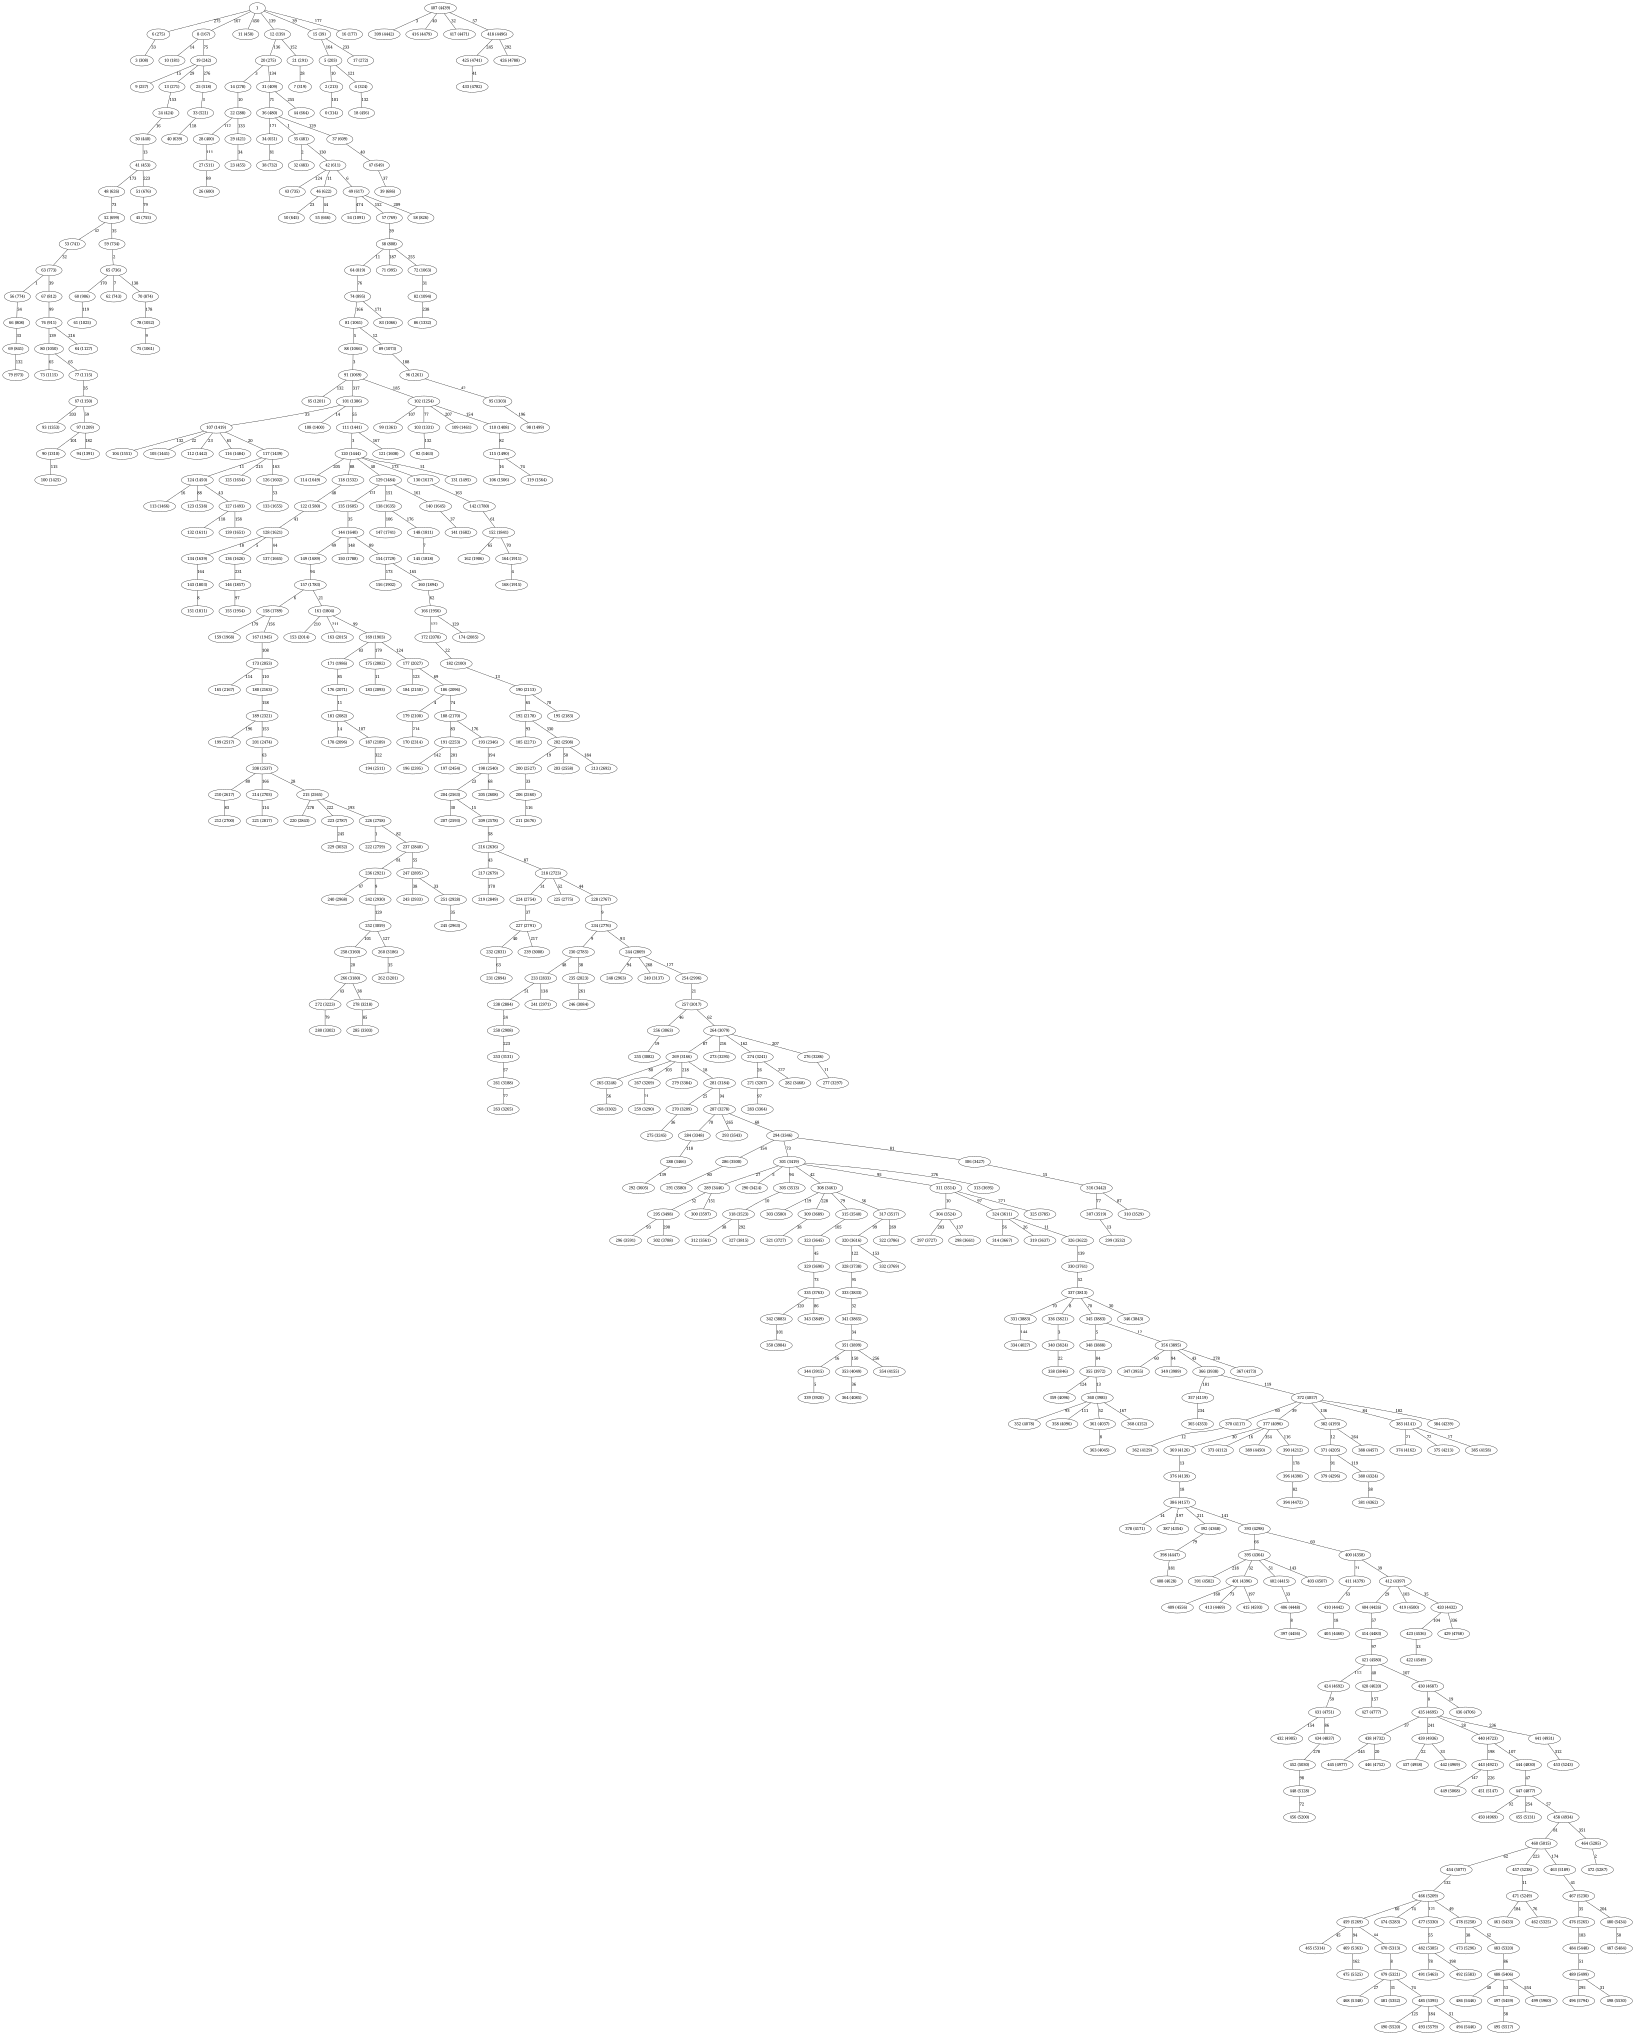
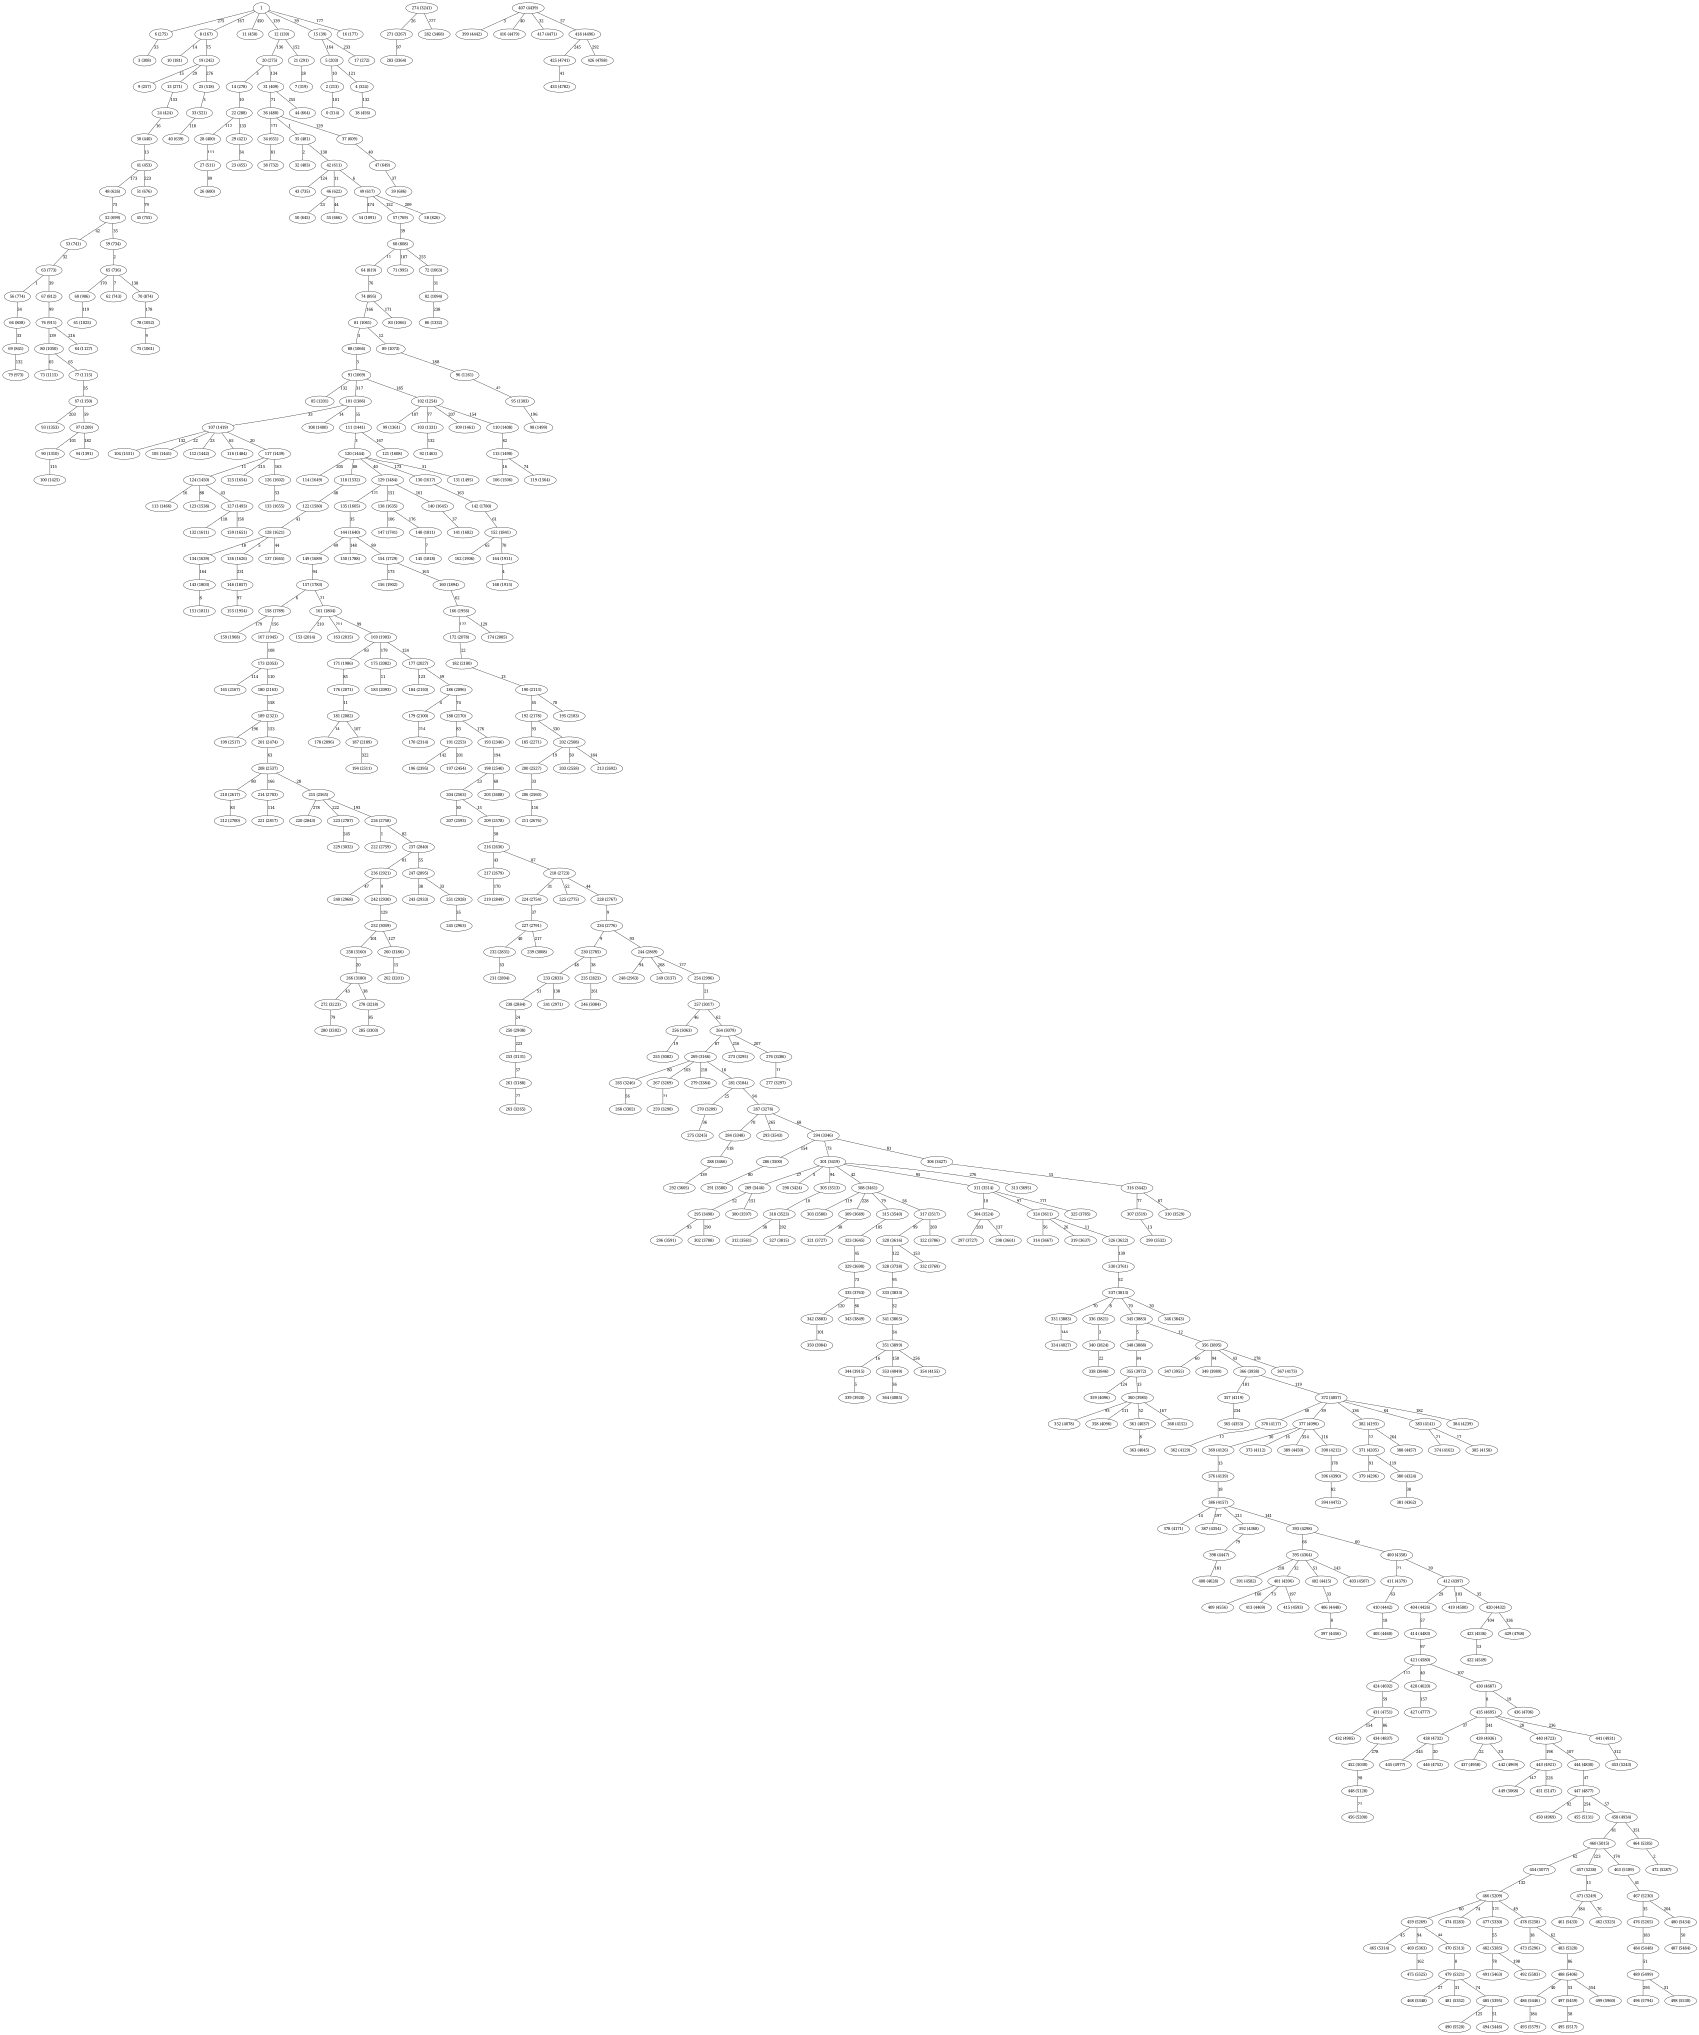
edge "264 (3079)" -- "274 (3241)": removed, label "162"
node "375 (4213)": removed
edge "485 (5395)" -- "493 (5579)": now "486 (5446)" -- "493 (5579)"
